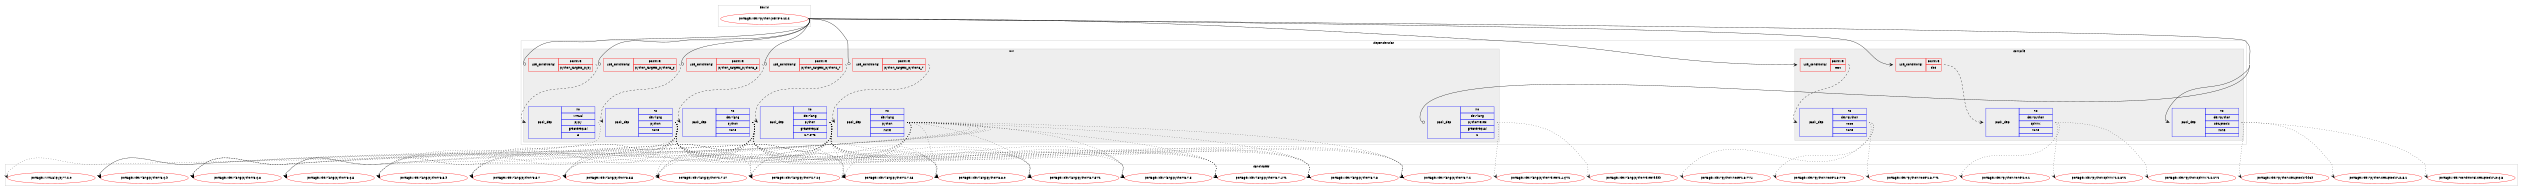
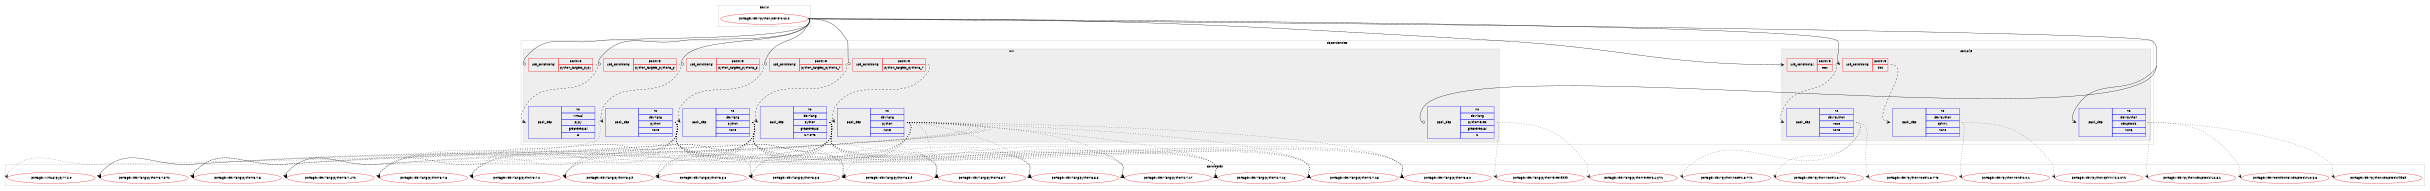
node "portage://dev-python/sphinx-1.2.3-r1": removed
